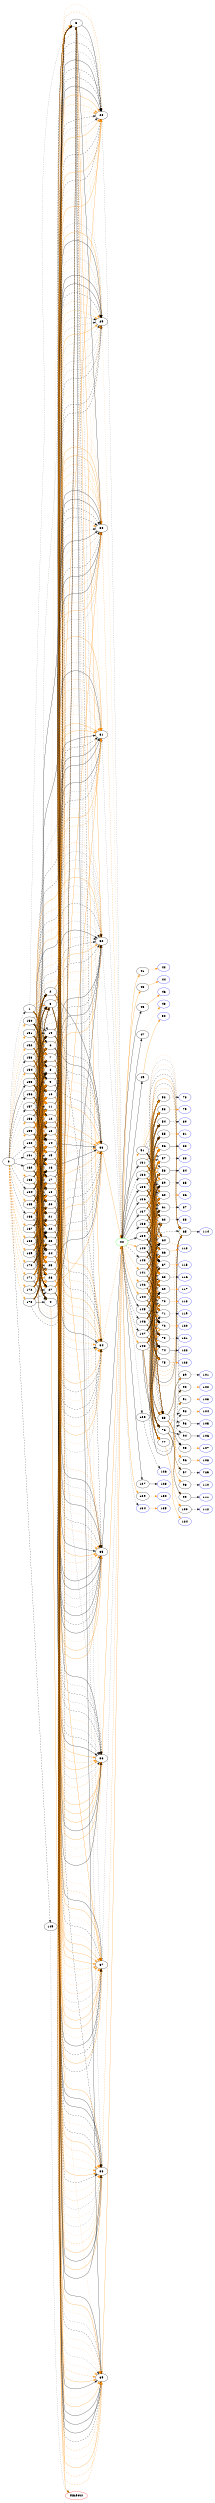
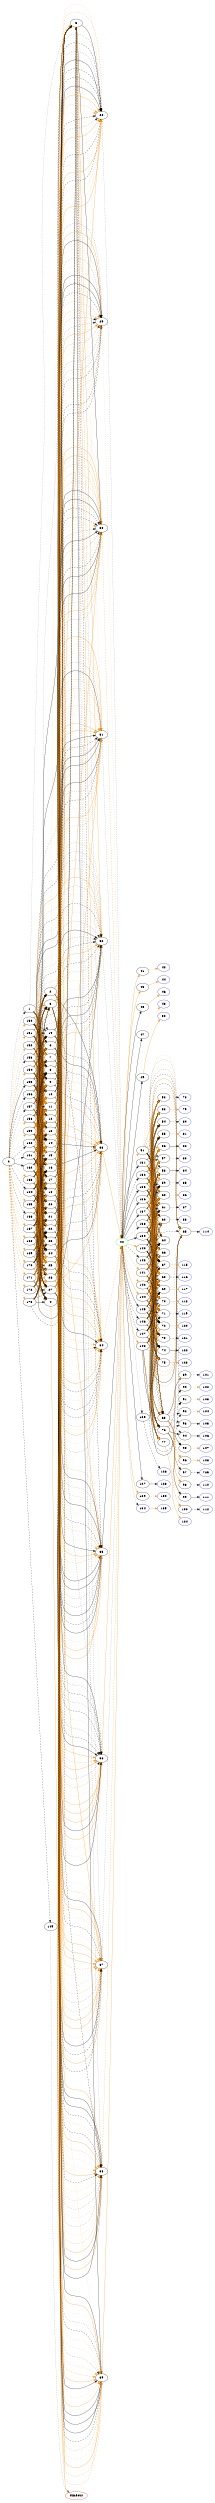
edge "160" -> "5": color darkorange -> black
node "113": removed
edge "76" -> "91": color darkorange -> black
